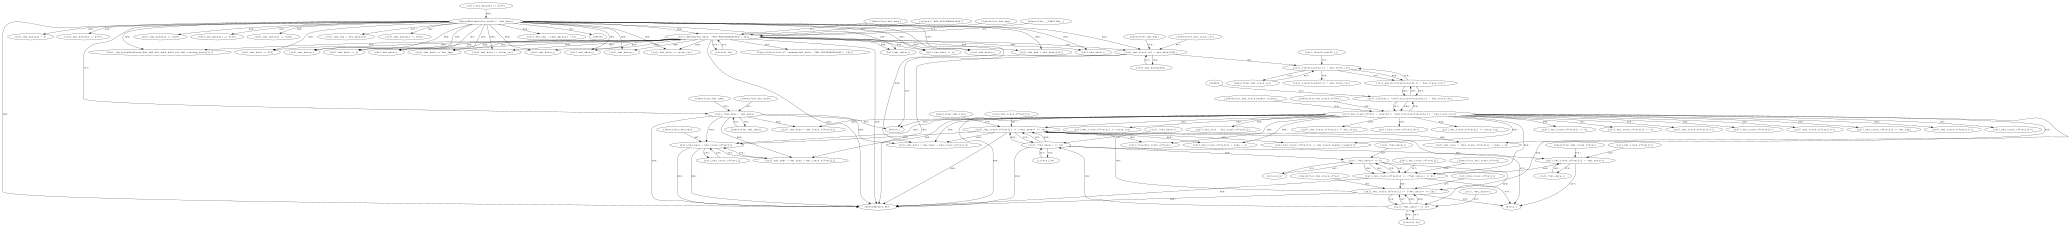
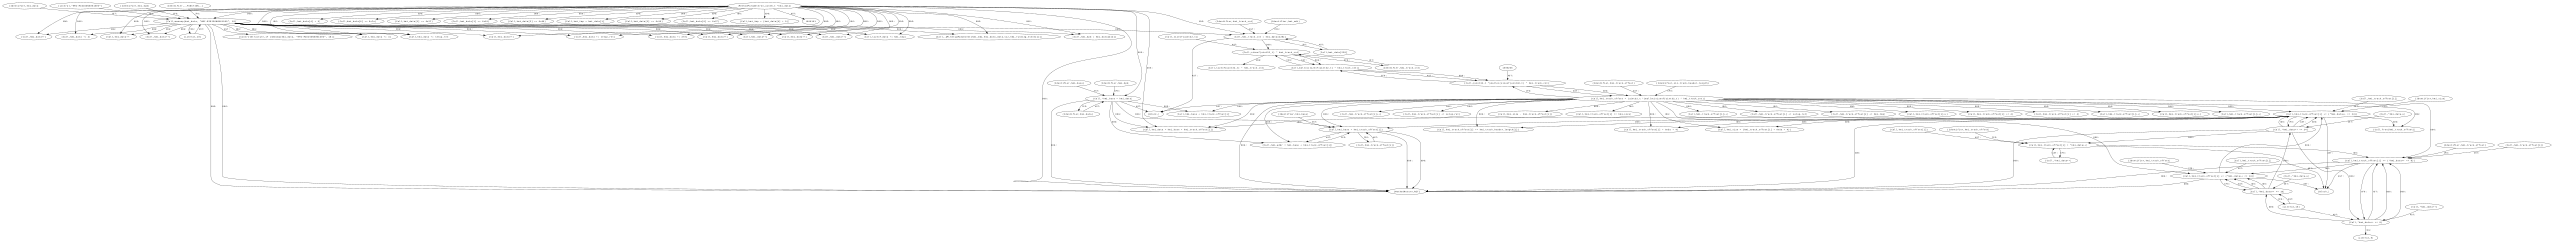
edge "(Call,hmi_data[0] == 0xff)" -> "(MethodParameterIn,uint8_t *hmi_data)": reversed
edge "(MethodParameterIn,uint8_t *hmi_data)" -> "(Call,hmi_tmp = hmi_data[1])": label "AST: " -> "DDG: "
edge "(MethodParameterIn,uint8_t *hmi_data)" -> "1000101": label "DDG: " -> "AST: "
node "(Call,hmi_data += hmi_tmp)": label "(Call,hmi_data += hmi_tmp)" -> "(Call,sizeof_data += hmi_tmp)"
edge "(Call,hmi_track_cnt = hmi_data[228])" -> "(MethodReturn,RET)": removed, label "DDG:"
edge "(MethodParameterIn,uint8_t *hmi_data)" -> "(Call,*hmi_base = hmi_data)": label "AST: " -> "DDG: "
node "(Identifier,hmi_track_header_length)": label "(Identifier,hmi_track_header_length)" -> "(Identifier,siz_track_header_length)"
edge "(Call,hmi_track_offset[i] += (*hmi_data++ << 24))" -> "(Call,hmi_track_offset[i] += hmi_track_header_length[i])": label "AST: " -> "DDG: "
node "(Literal,24)": removed
edge "(Literal,8)" -> "(Call,*hmi_data++ << 8)": now "(Literal,16)" -> "(Call,*hmi_data++ << 8)"
